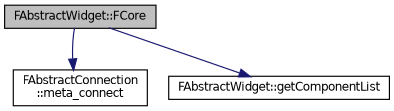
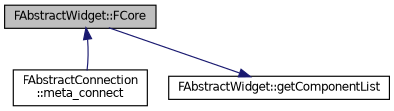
edge "FAbstractWidget::FCore" -> "FAbstractConnection ::meta_connect": reversed
